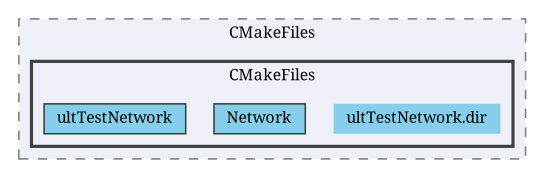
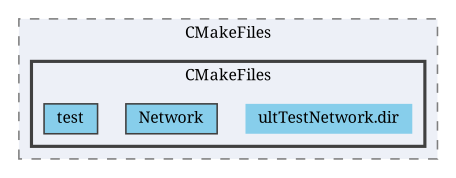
node "ultTestNetwork": label "ultTestNetwork" -> "test"
